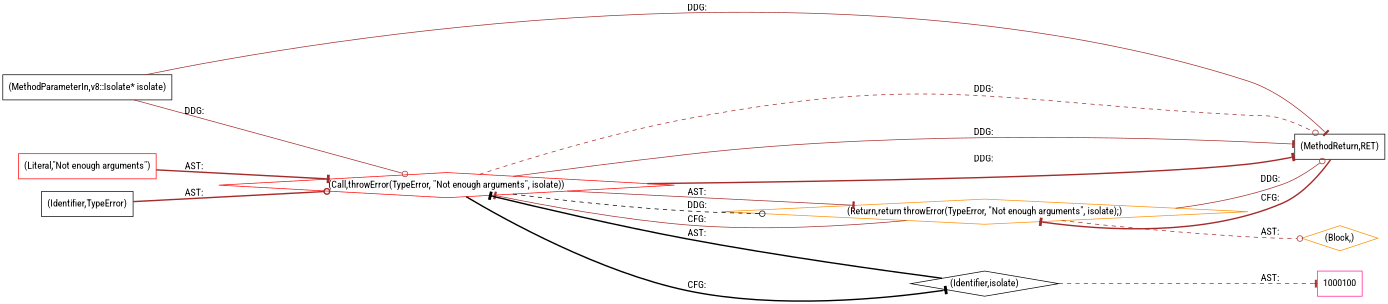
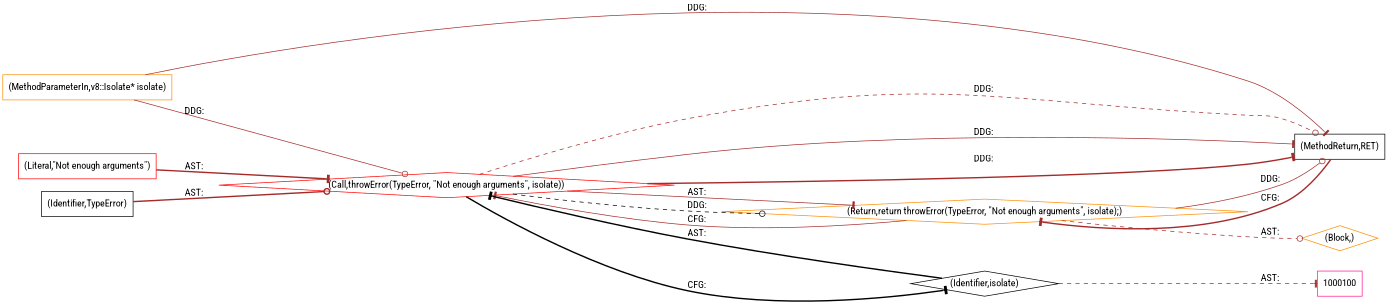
node "(MethodParameterIn,v8::Isolate* isolate)": color black -> darkorange
